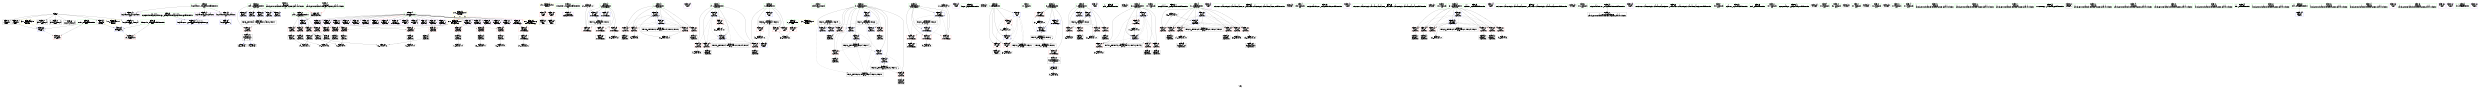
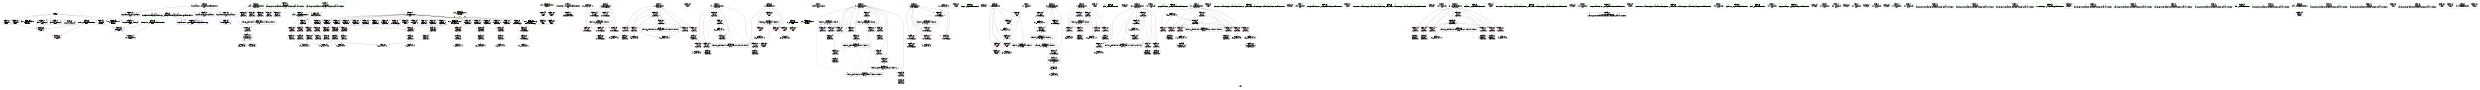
node "NodeID: 206": text "cxx" -> "main"
